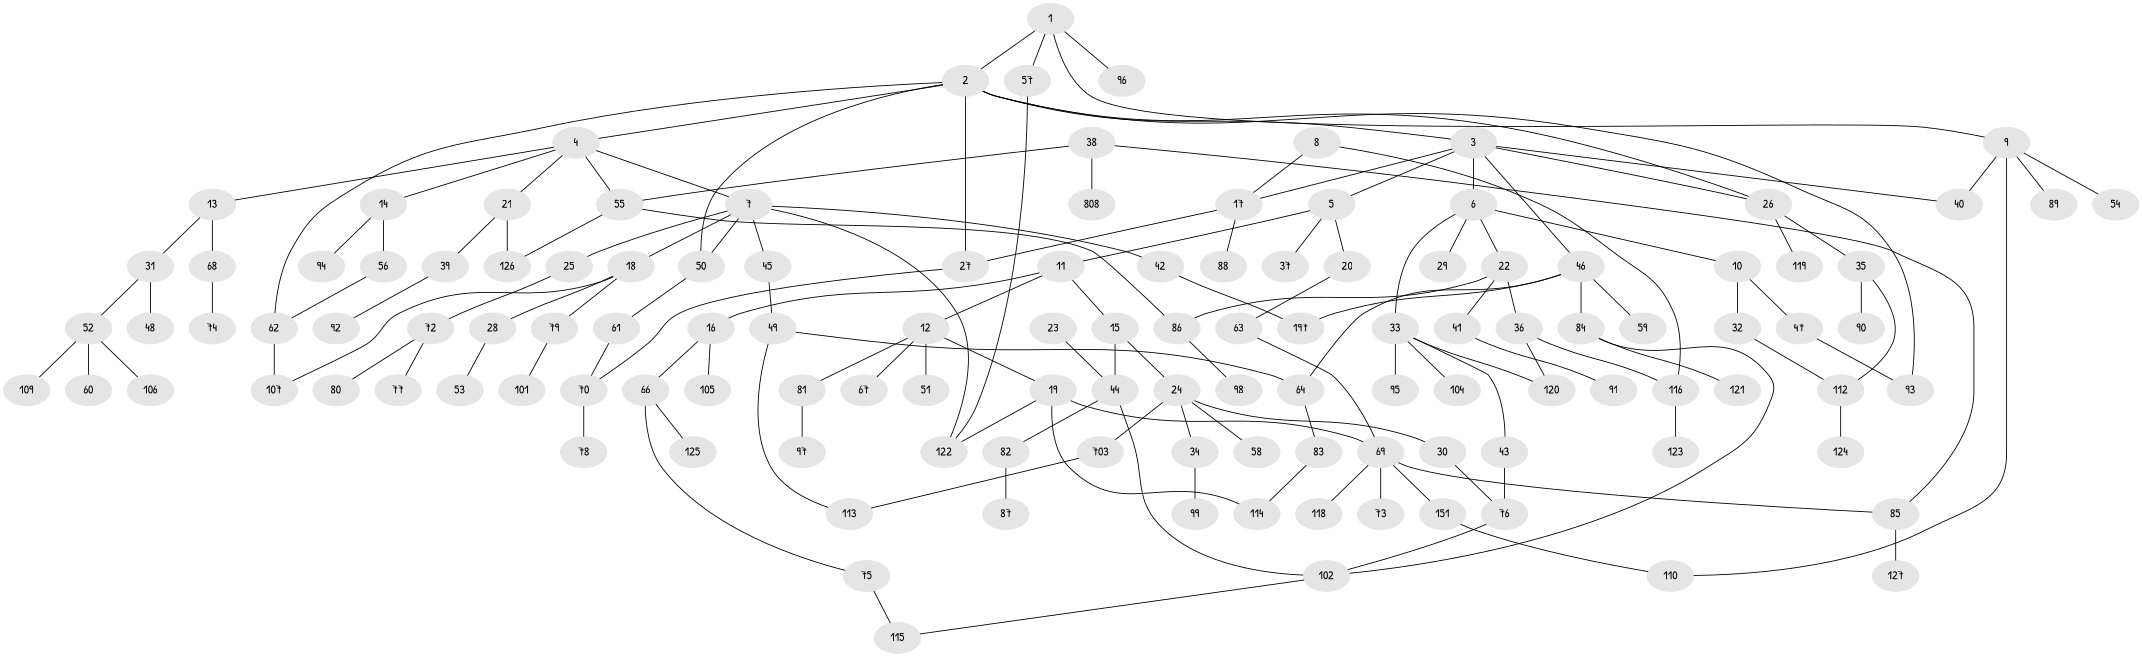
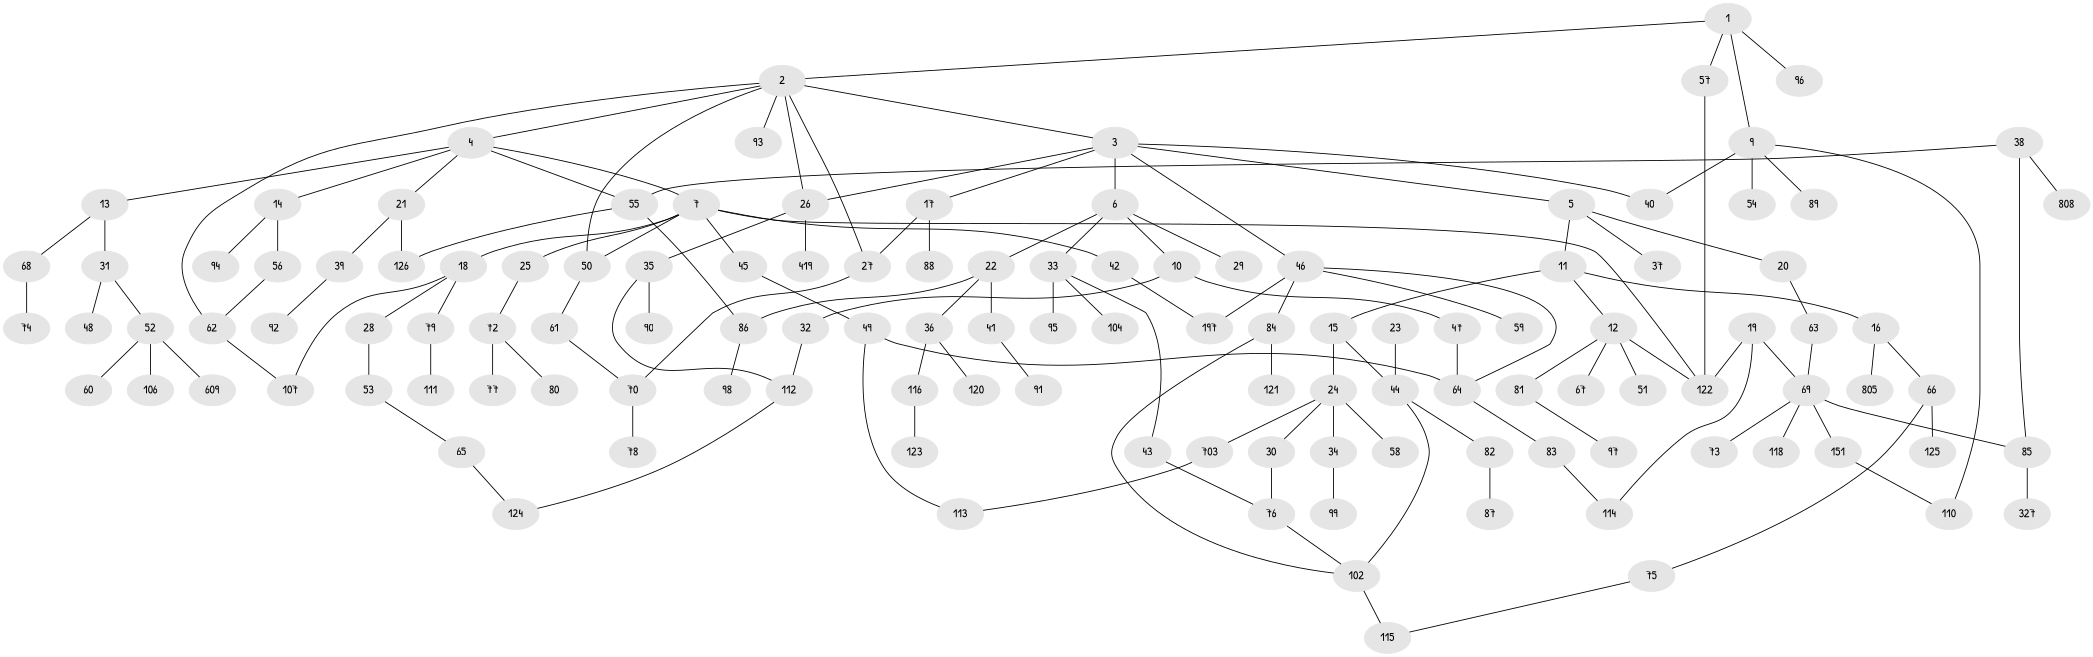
node "8": removed
node "119": label "119" -> "419"
edge "12" -- "19": now "12" -- "122"
edge "47" -- "93": now "47" -- "64"
edge "33" -- "120": removed
node "109": label "109" -> "609"
node "101": label "101" -> "111"
node "105": label "105" -> "805"
node "65": added
node "127": label "127" -> "327"
